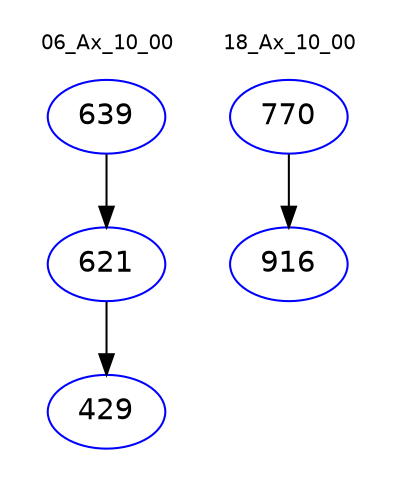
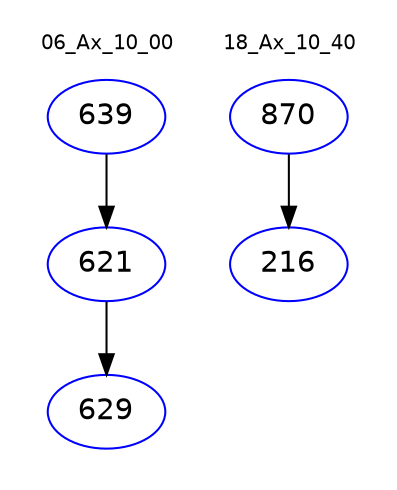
cluster "18_Ax_10_00": label "18_Ax_10_00" -> "18_Ax_10_40"
node "770": label "770" -> "870"
node "916": label "916" -> "216"
node "429": label "429" -> "629"
